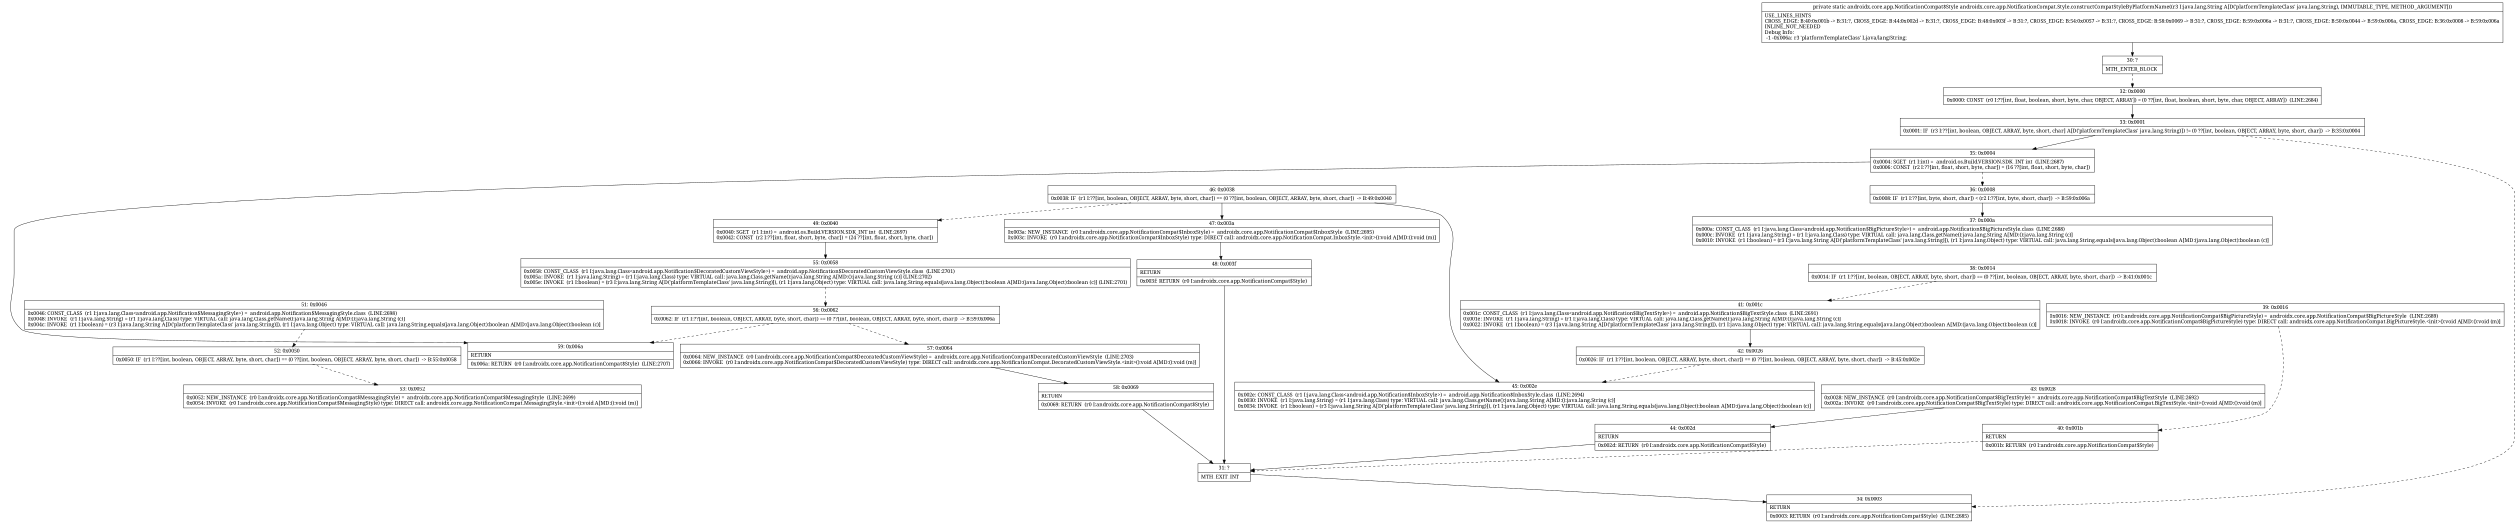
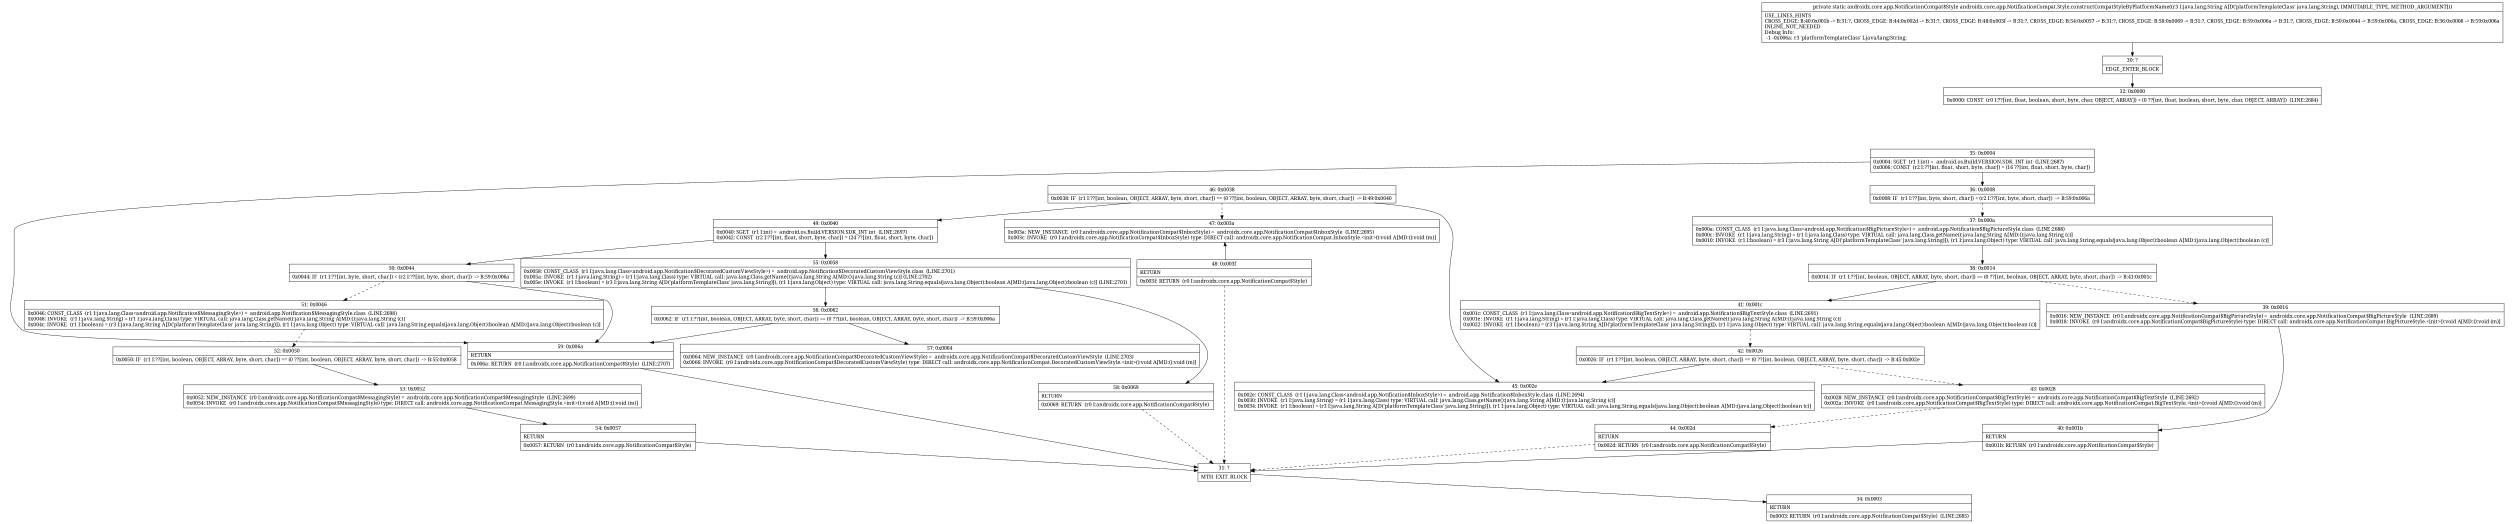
node "30: ?": text "MTH_ENTER_BLOCK" -> "EDGE_ENTER_BLOCK"
edge "30: ?" -> "32: 0x0000": style dashed -> solid
node "33: 0x0001": removed
edge "35: 0x0004" -> "36: 0x0008": style dashed -> solid
edge "36: 0x0008" -> "37: 0x000a": style solid -> dashed
edge "46: 0x0038" -> "47: 0x003a": style solid -> dashed
edge "46: 0x0038" -> "49: 0x0040": style dashed -> solid
edge "47: 0x003a" -> "48: 0x003f": reversed
edge "37: 0x000a" -> "38: 0x0014": added
node "50: 0x0044": added
edge "38: 0x0014" -> "41: 0x001c": style dashed -> solid
edge "38: 0x0014" -> "39: 0x0016": added
edge "55: 0x0058" -> "56: 0x0062": style dashed -> solid
edge "56: 0x0062" -> "59: 0x006a": style dashed -> solid
edge "56: 0x0062" -> "57: 0x0064": style dashed -> solid
edge "41: 0x001c" -> "42: 0x0026": style solid -> dashed
edge "48: 0x003f" -> "31: ?": style solid -> dashed
edge "42: 0x0026" -> "45: 0x002e": style dashed -> solid
edge "52: 0x0050" -> "53: 0x0052": style dashed -> solid
edge "42: 0x0026" -> "43: 0x0028": added
edge "57: 0x0064" -> "58: 0x0069": now "55: 0x0058" -> "58: 0x0069"
edge "39: 0x0016" -> "40: 0x001b": style dashed -> solid
edge "43: 0x0028" -> "44: 0x002d": style solid -> dashed
edge "59: 0x006a" -> "31: ?": added
edge "58: 0x0069" -> "31: ?": style solid -> dashed
node "54: 0x0057": added
edge "44: 0x002d" -> "31: ?": style solid -> dashed
edge "40: 0x001b" -> "31: ?": style dashed -> solid
node "31: ?": text "MTH_EXIT_INT" -> "MTH_EXIT_BLOCK"
